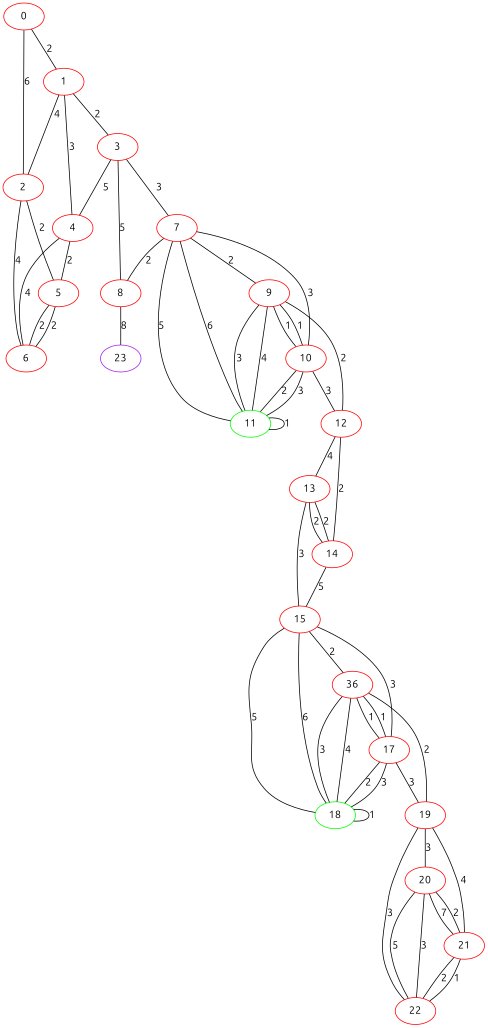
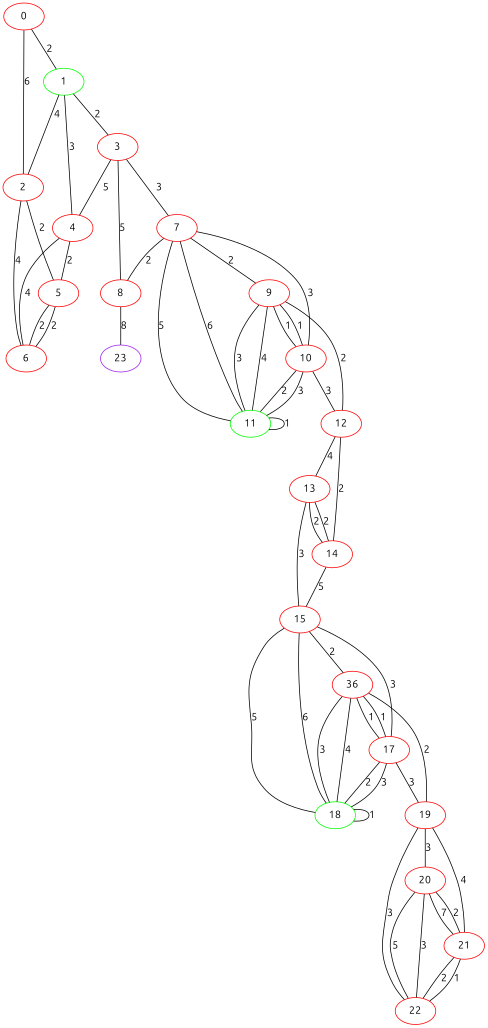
node "1": color red -> green
